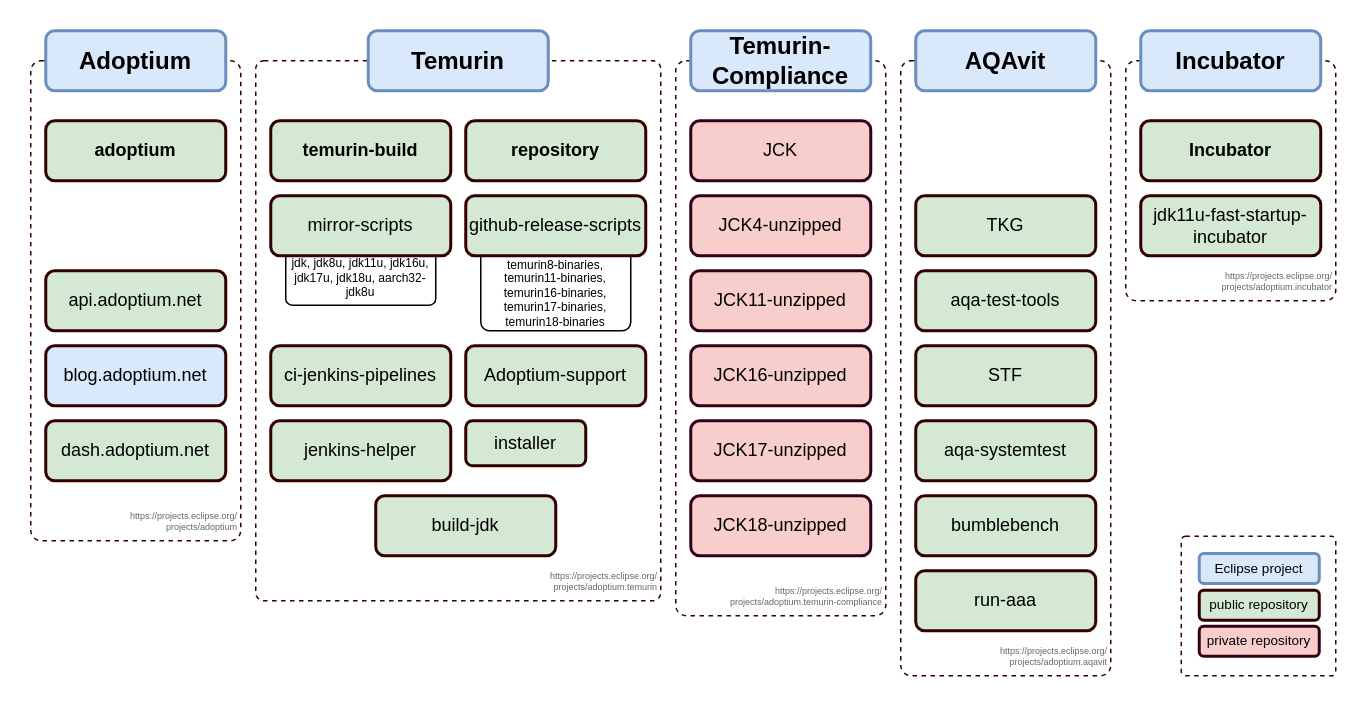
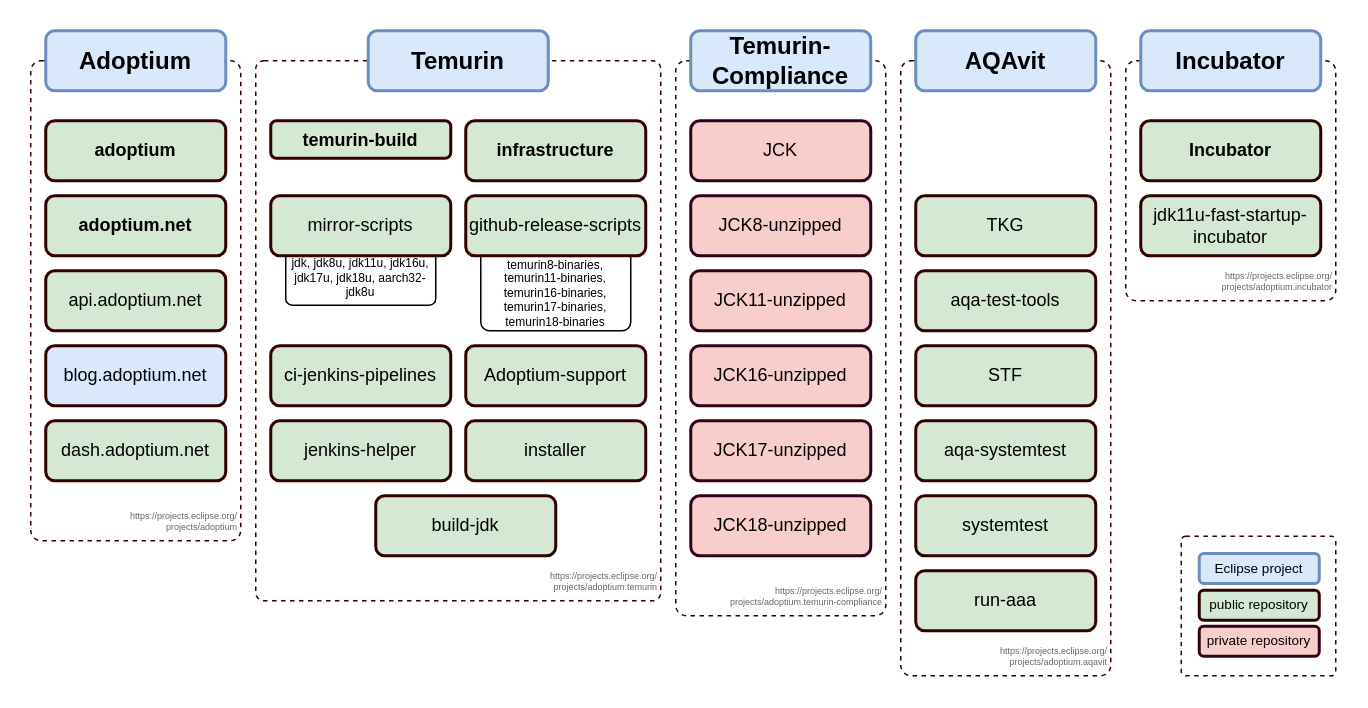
node "temurin-build": size 180x60 -> 180x38
node "repository": label "repository" -> "infrastructure"
node "adoptium.net": added
node "JCK4-unzipped": label "JCK4-unzipped" -> "JCK8-unzipped"
node "installer": size 120x45 -> 180x60
node "bumblebench": label "bumblebench" -> "systemtest"
